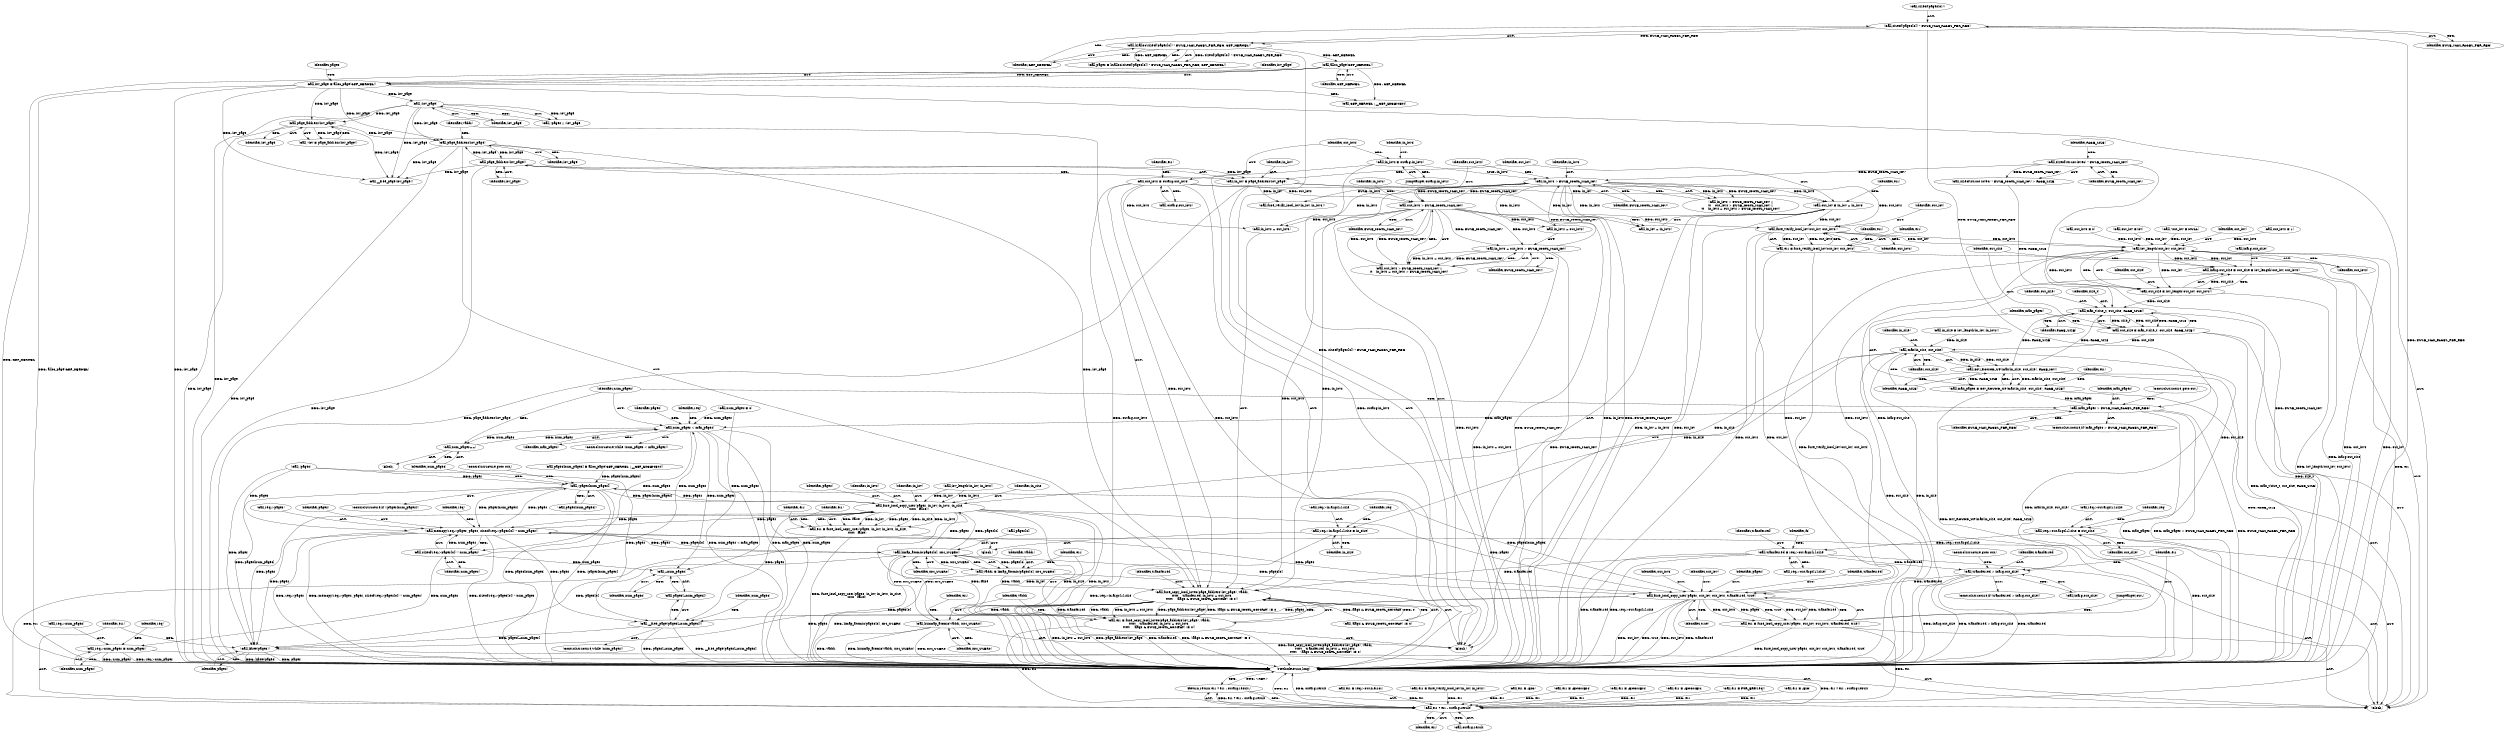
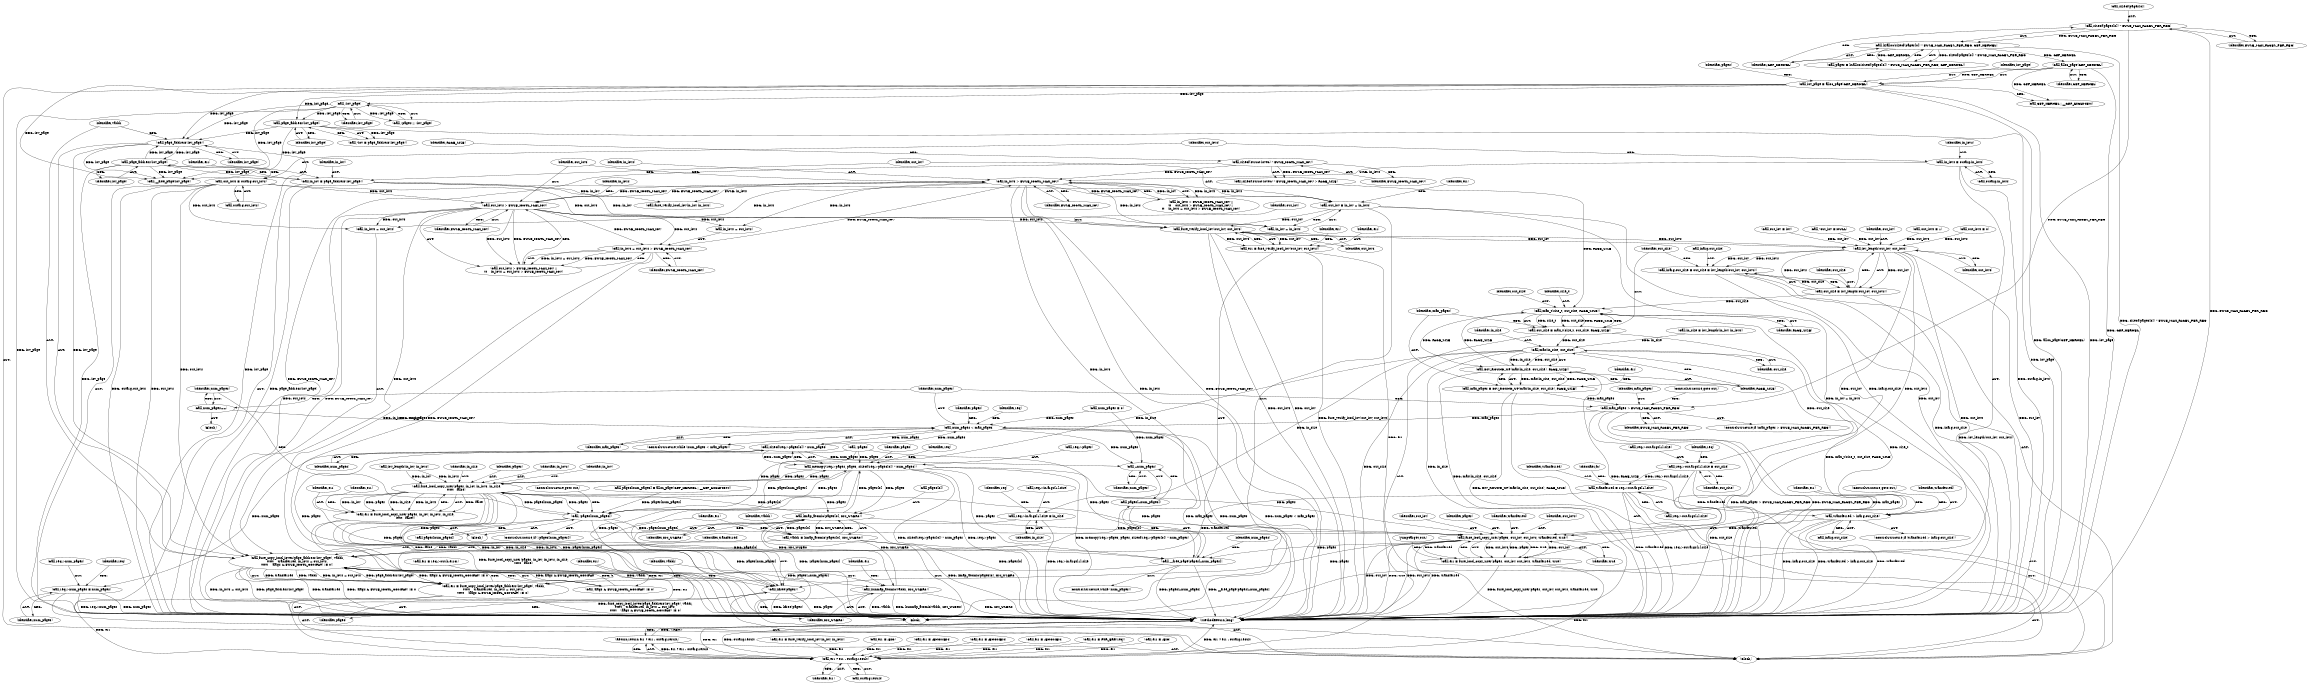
node "(JumpTarget,outarg.in_iovs)": label "(JumpTarget,outarg.in_iovs)" -> "(Call,outarg.in_iovs)"
node "(Call,DIV_ROUND_UP(max(in_size, out_size), PAGE_IOV))": label "(Call,DIV_ROUND_UP(max(in_size, out_size), PAGE_IOV))" -> "(Call,DIV_ROUND_UP(max(in_size, out_size), PAGE_SIZE))"
edge "(Call,num_pages < max_pages)" -> "(Call,num_pages++)": removed, label "DDG: num_pages"
edge "(Call,err = req->out.h.error)" -> "(Call,err ? err : outarg.result)": now "(Call,err = req->out.h.error)" -> "(Call,(flags & FUSE_IOCTL_COMPAT) != 0)"
